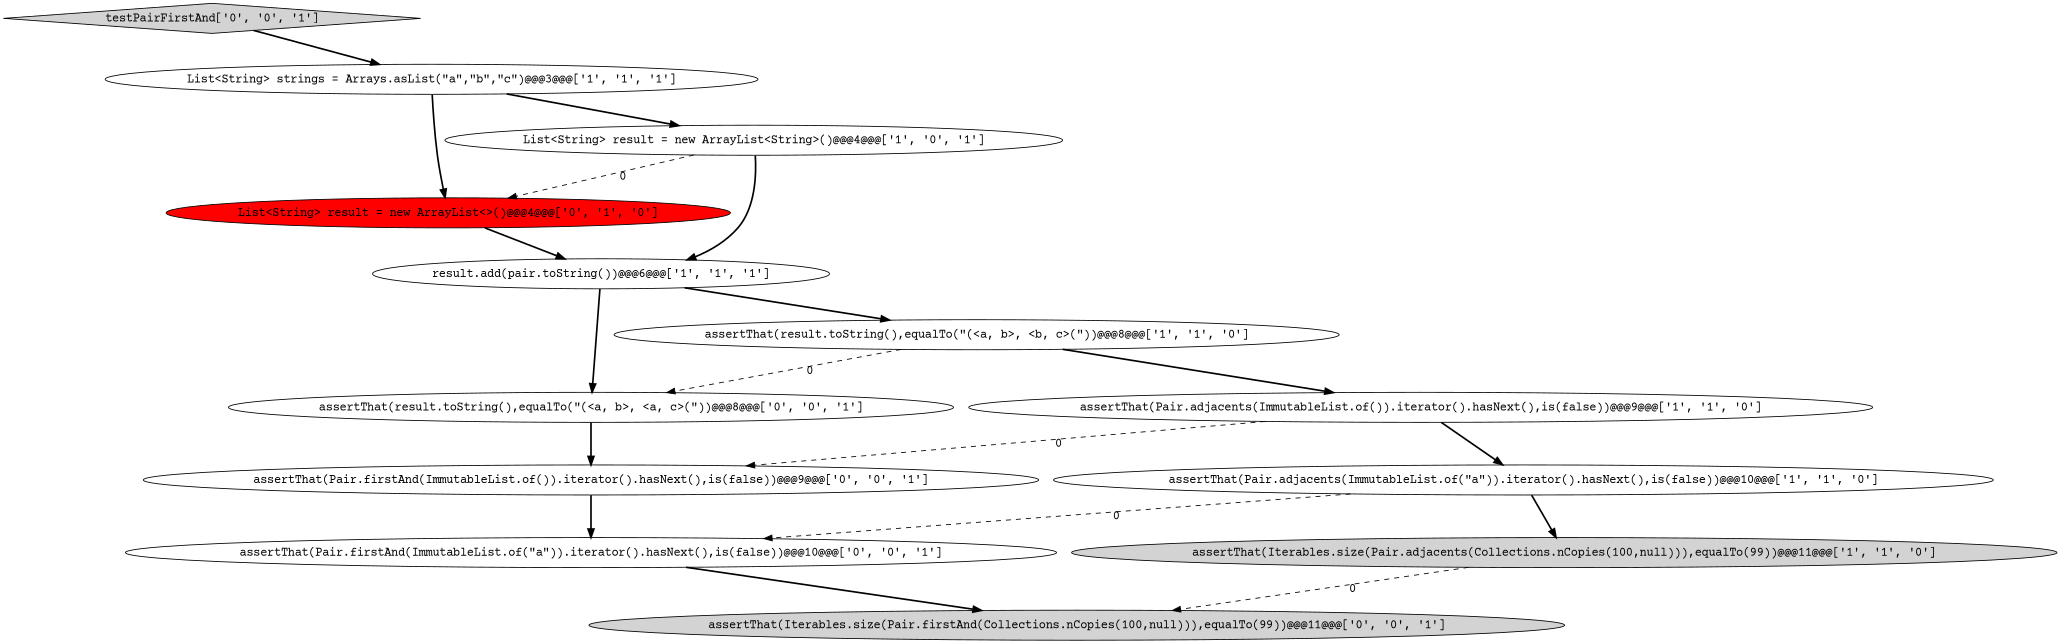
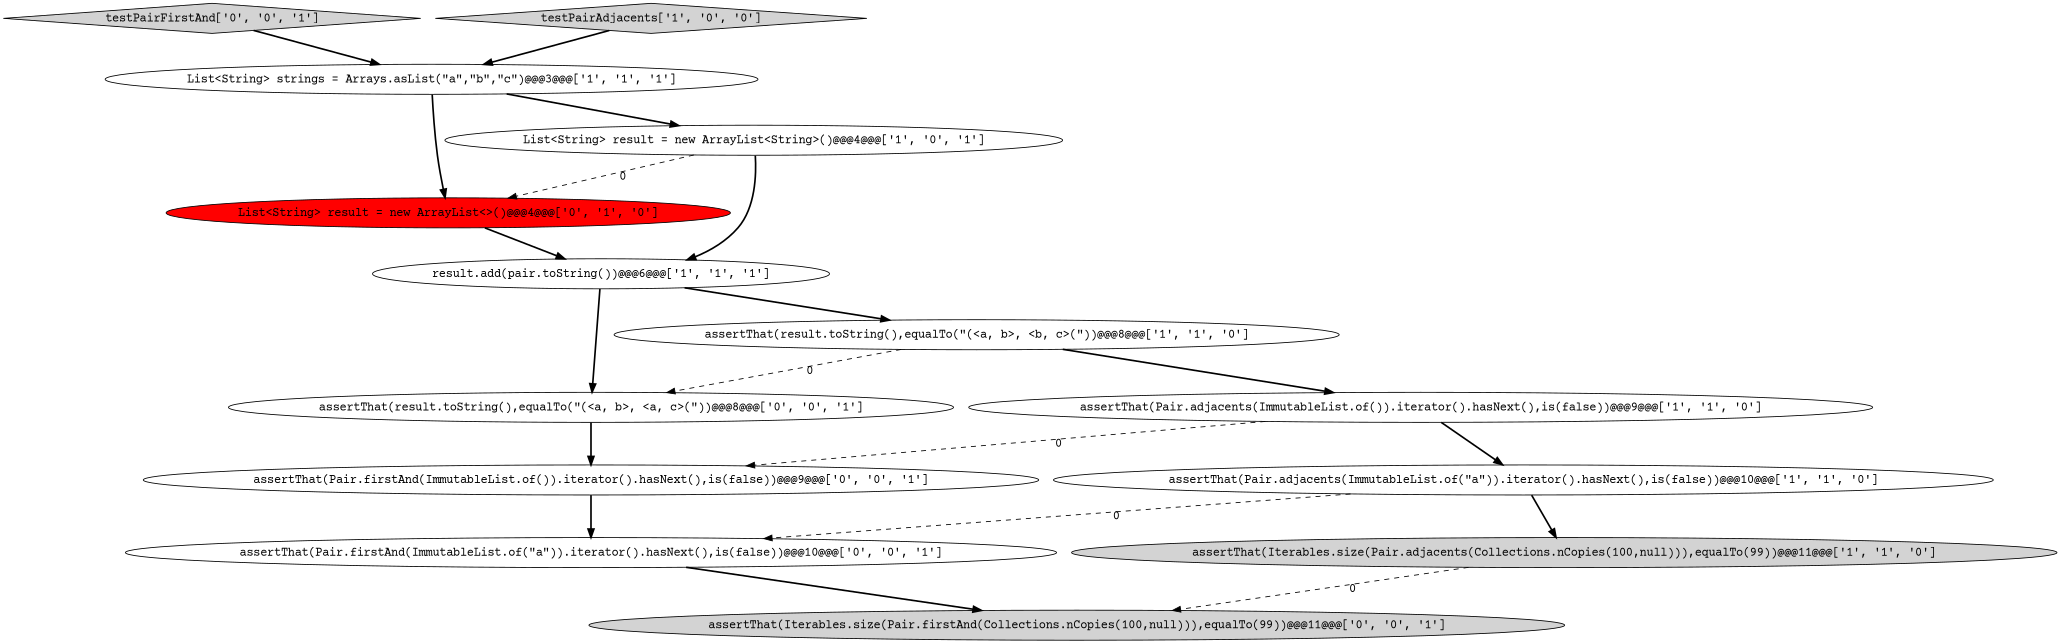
node "testPairAdjacents['1', '0', '0']": added
